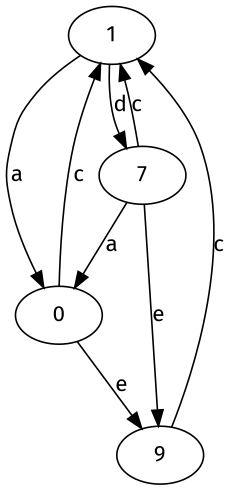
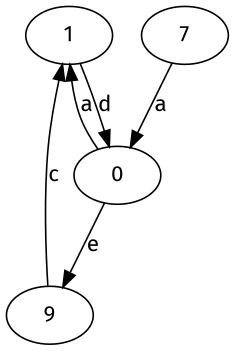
edge "1" -> "7": removed, label "d"
edge "7" -> "1": removed, label "c"
edge "1" -> "0": label "a" -> "d"
edge "0" -> "1": label "c" -> "a"
edge "7" -> "9": removed, label "e"
